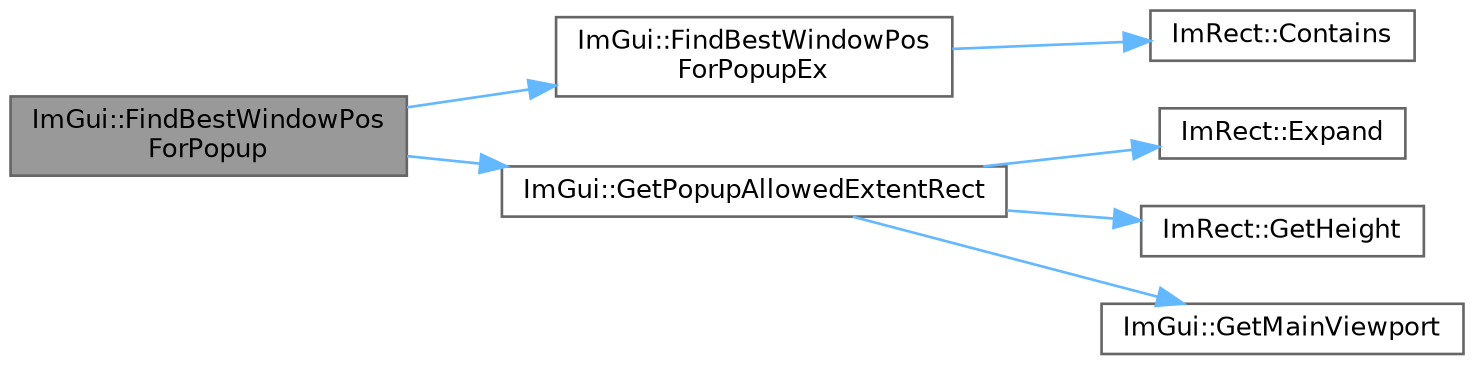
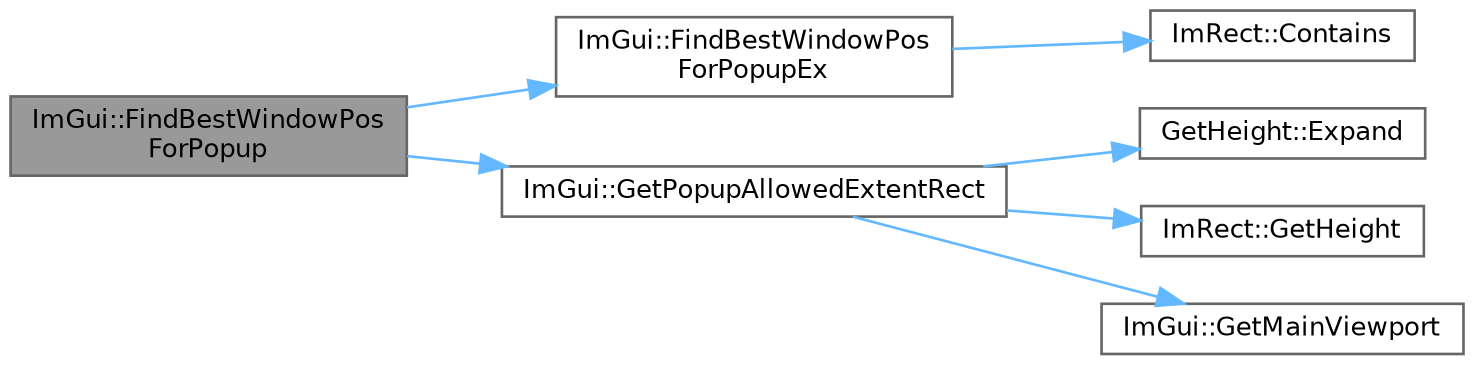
node "ImRect::Expand": label "ImRect::Expand" -> "GetHeight::Expand"
